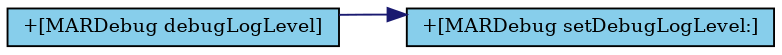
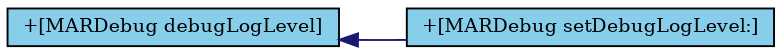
edge "+[MARDebug debugLogLevel]" -> "+[MARDebug setDebugLogLevel:]": reversed
